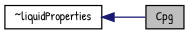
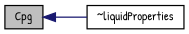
edge "Cpg" -> "~liquidProperties": reversed
